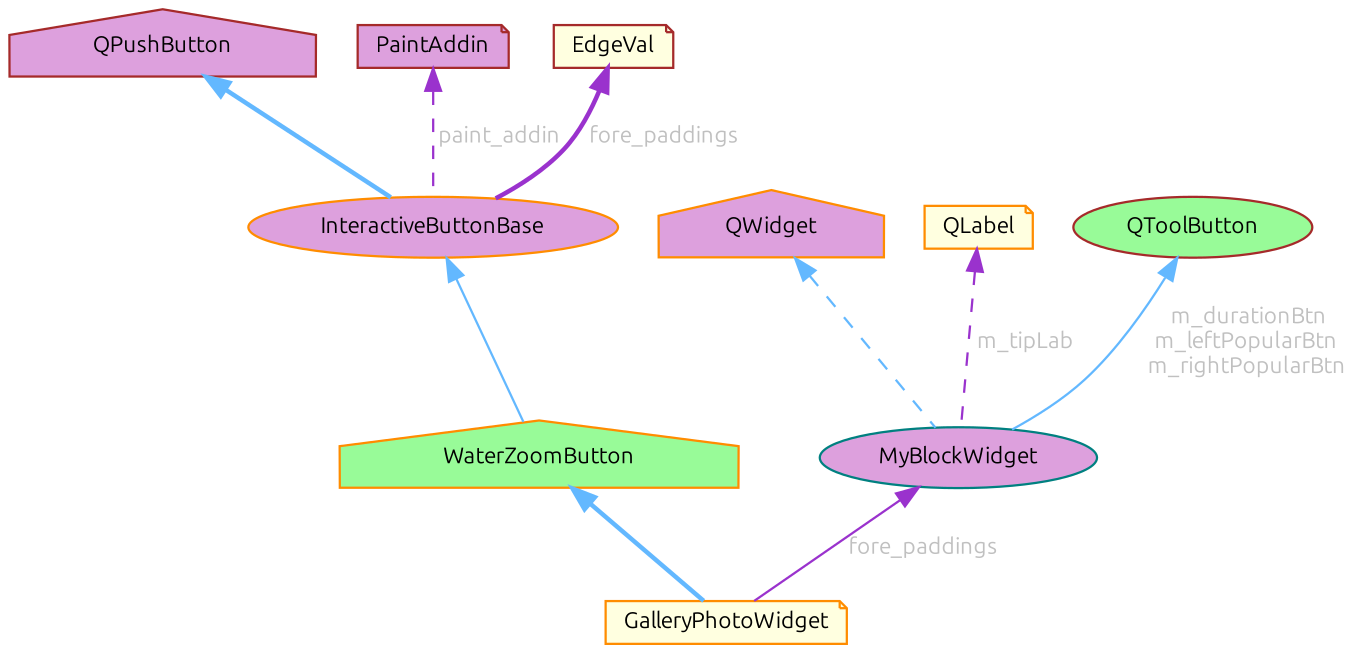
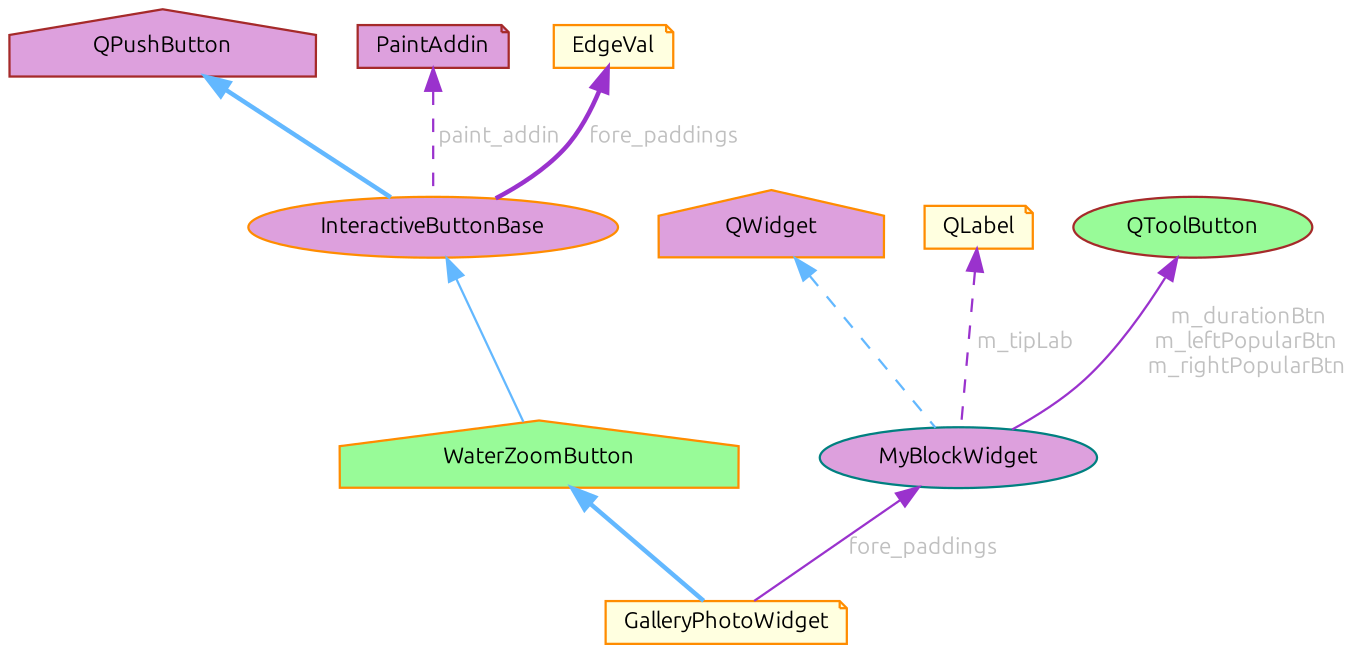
node "EdgeVal": color brown -> darkorange
edge "MyBlockWidget" -> "QToolButton": color steelblue1 -> darkorchid3
